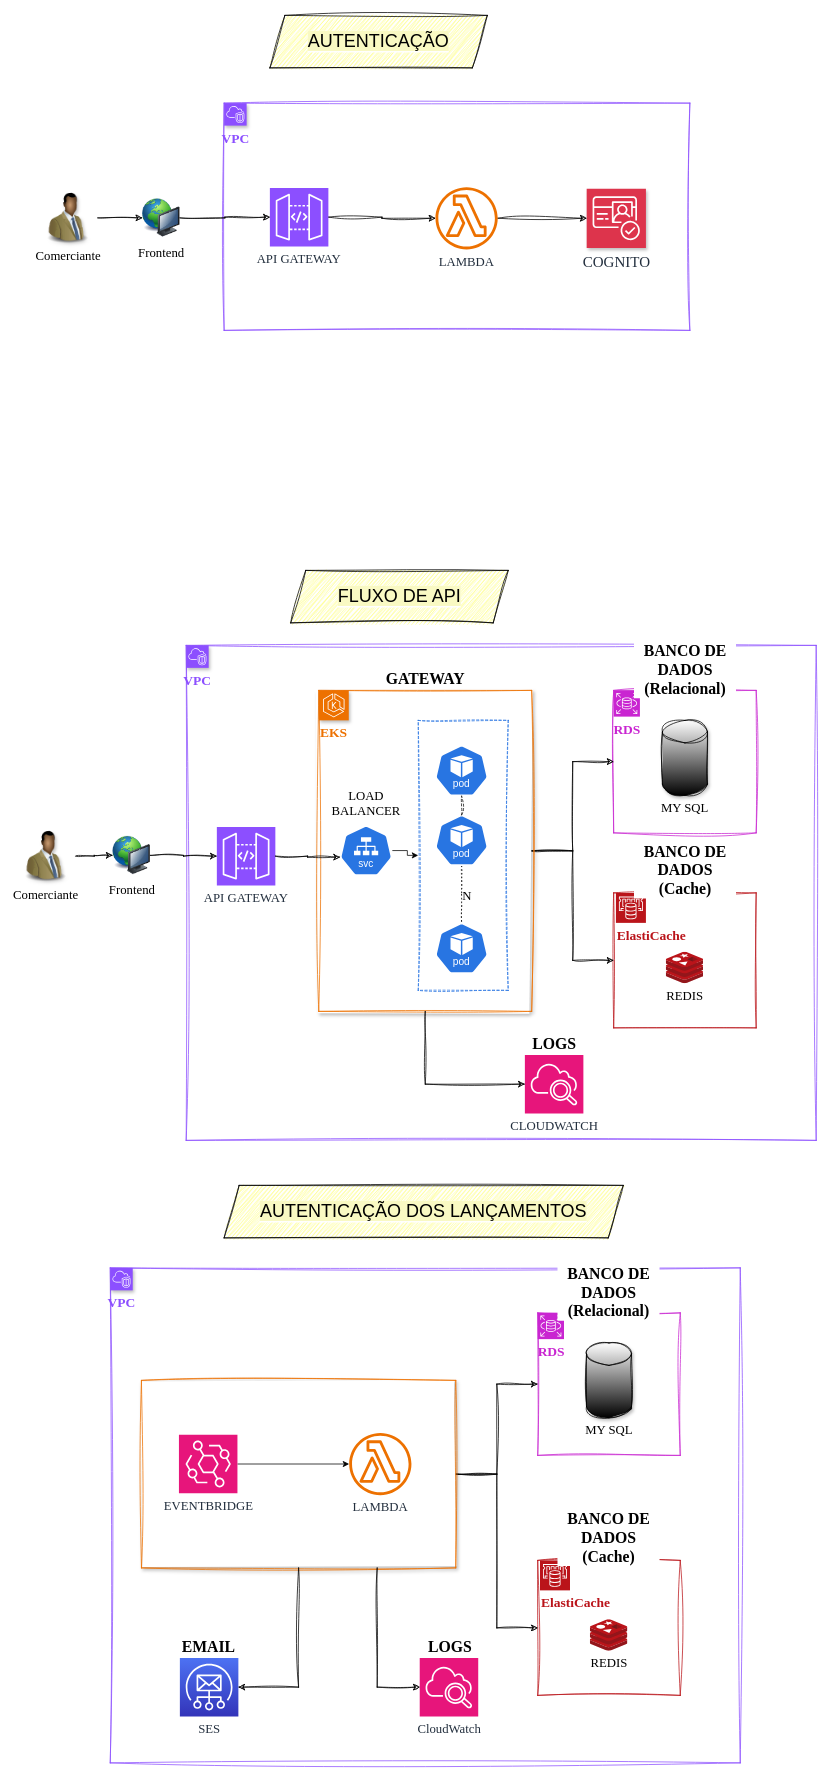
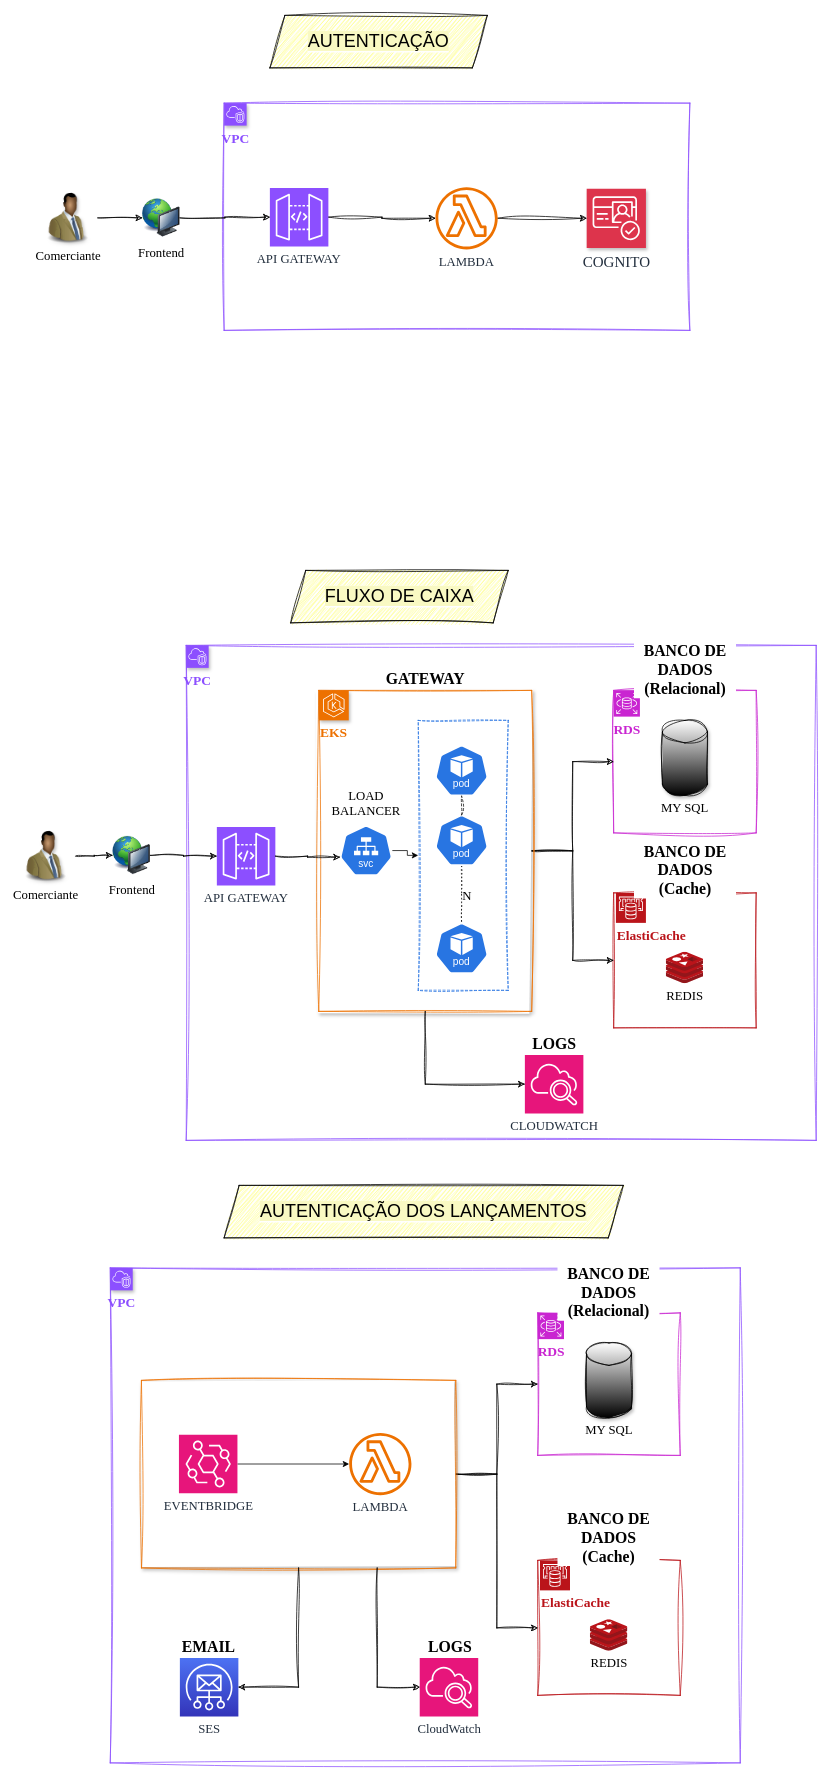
node "FLUXO DE API": label "FLUXO DE API" -> "FLUXO DE CAIXA"
